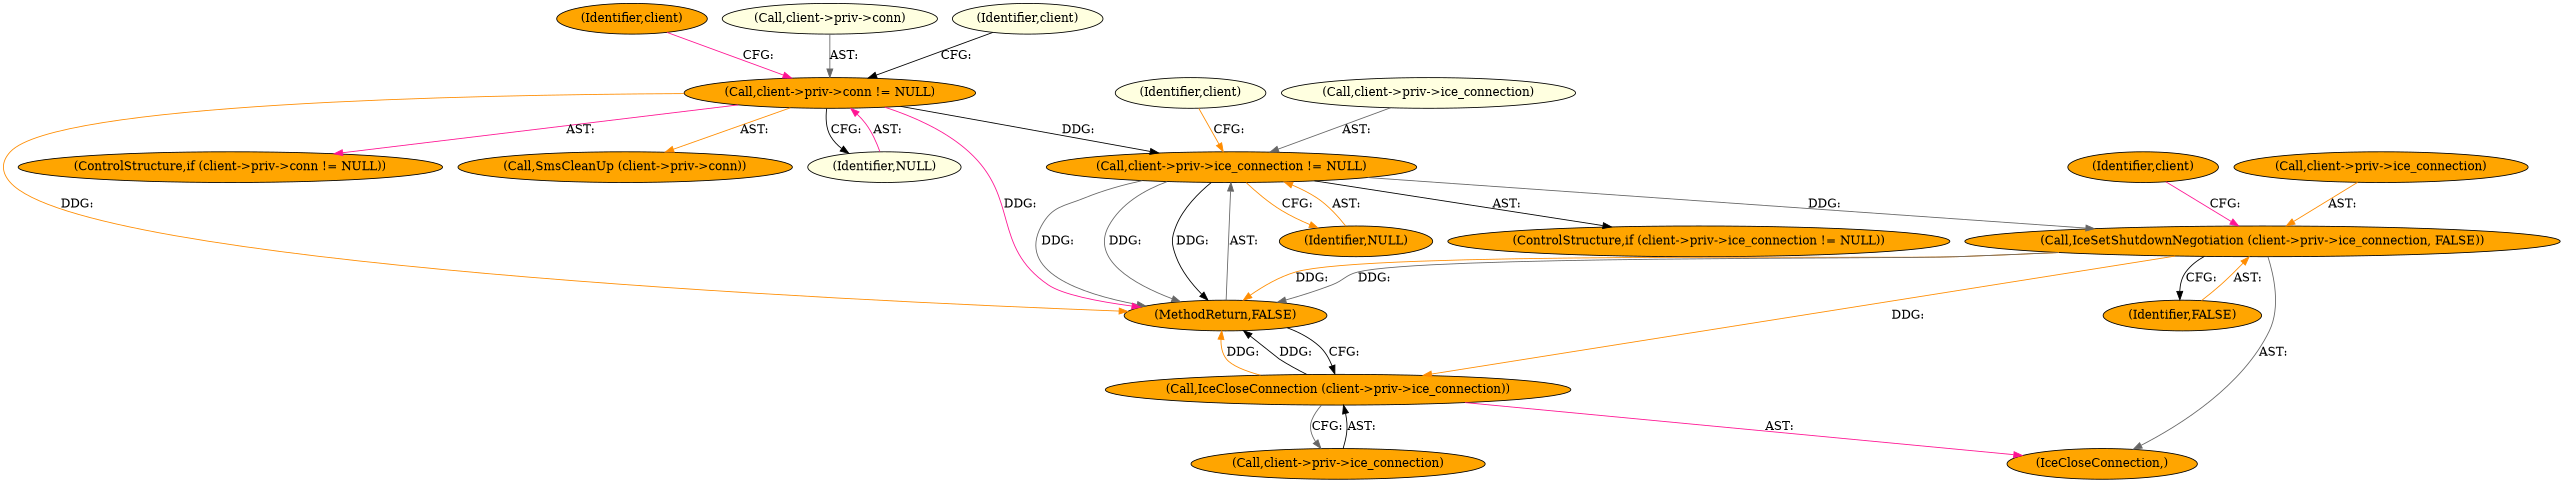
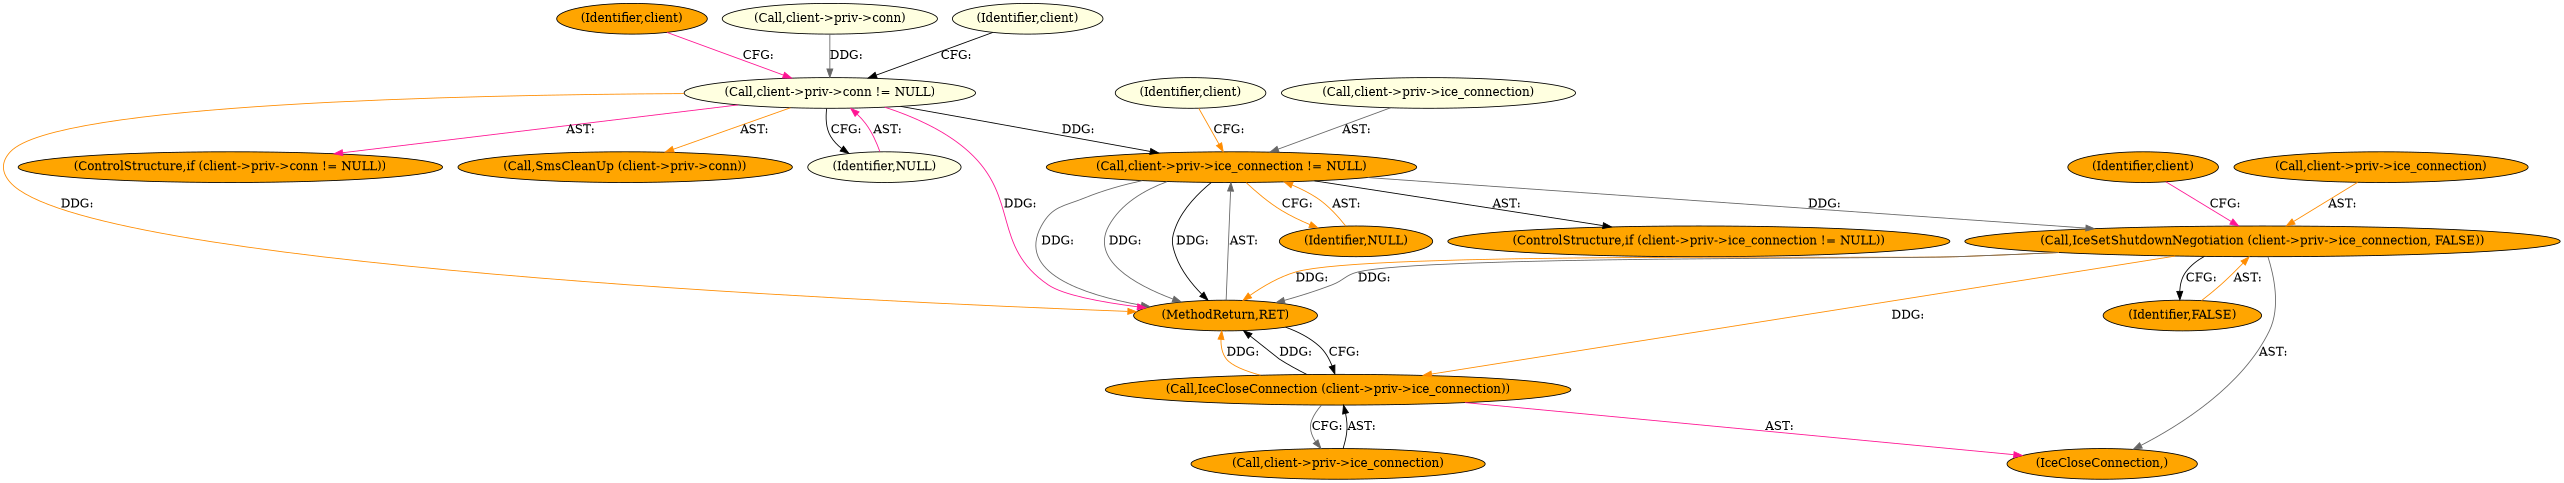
edge "(Call,client->priv->conn)" -> "(Call,client->priv->conn != NULL)": label "AST: " -> "DDG: "
node "(Call,client->priv->conn != NULL)": fillcolor orange -> lightyellow
node "(MethodReturn,FALSE)": label "(MethodReturn,FALSE)" -> "(MethodReturn,RET)"
